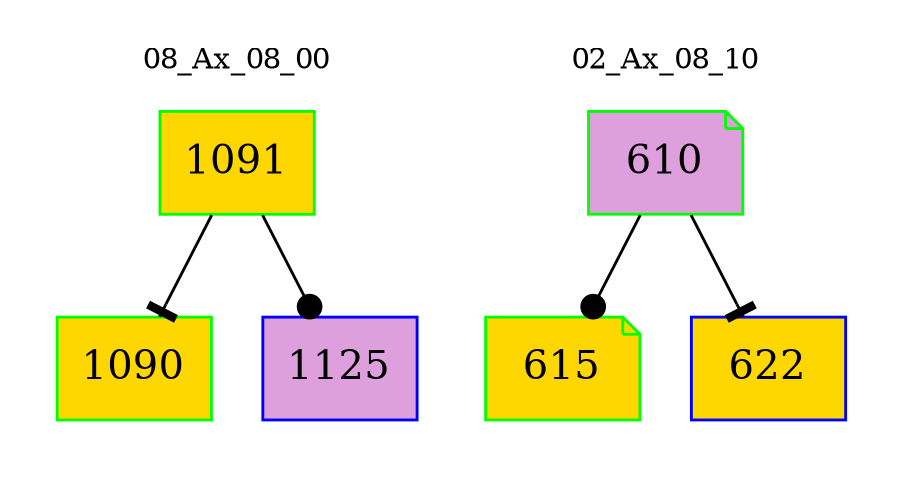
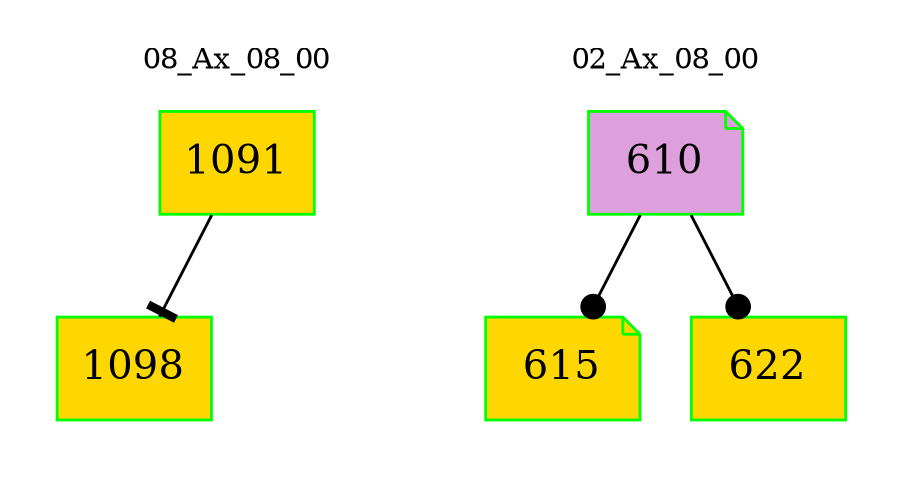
cluster "02_Ax_08_10": label "02_Ax_08_10" -> "02_Ax_08_00"
edge "610" -> "622": arrowhead tee -> dot
node "1090": label "1090" -> "1098"
node "1125": removed
node "622": color blue -> green
